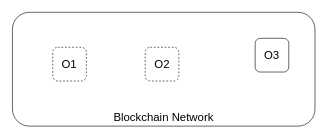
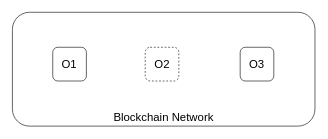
node "O3": moved (272, 55) -> (257, 64)
node "O1": style dashed -> solid
